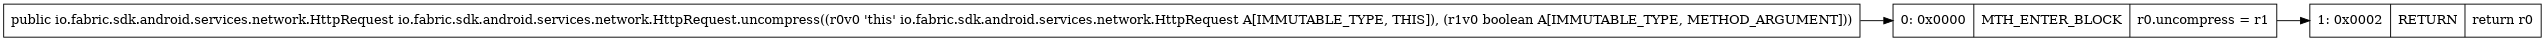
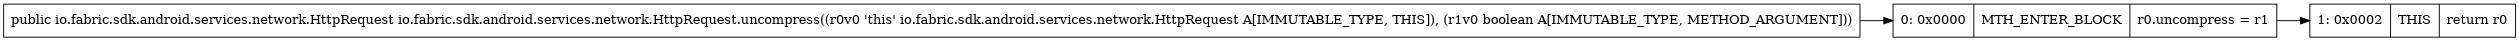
node "1: 0x0002": text "RETURN" -> "THIS"
